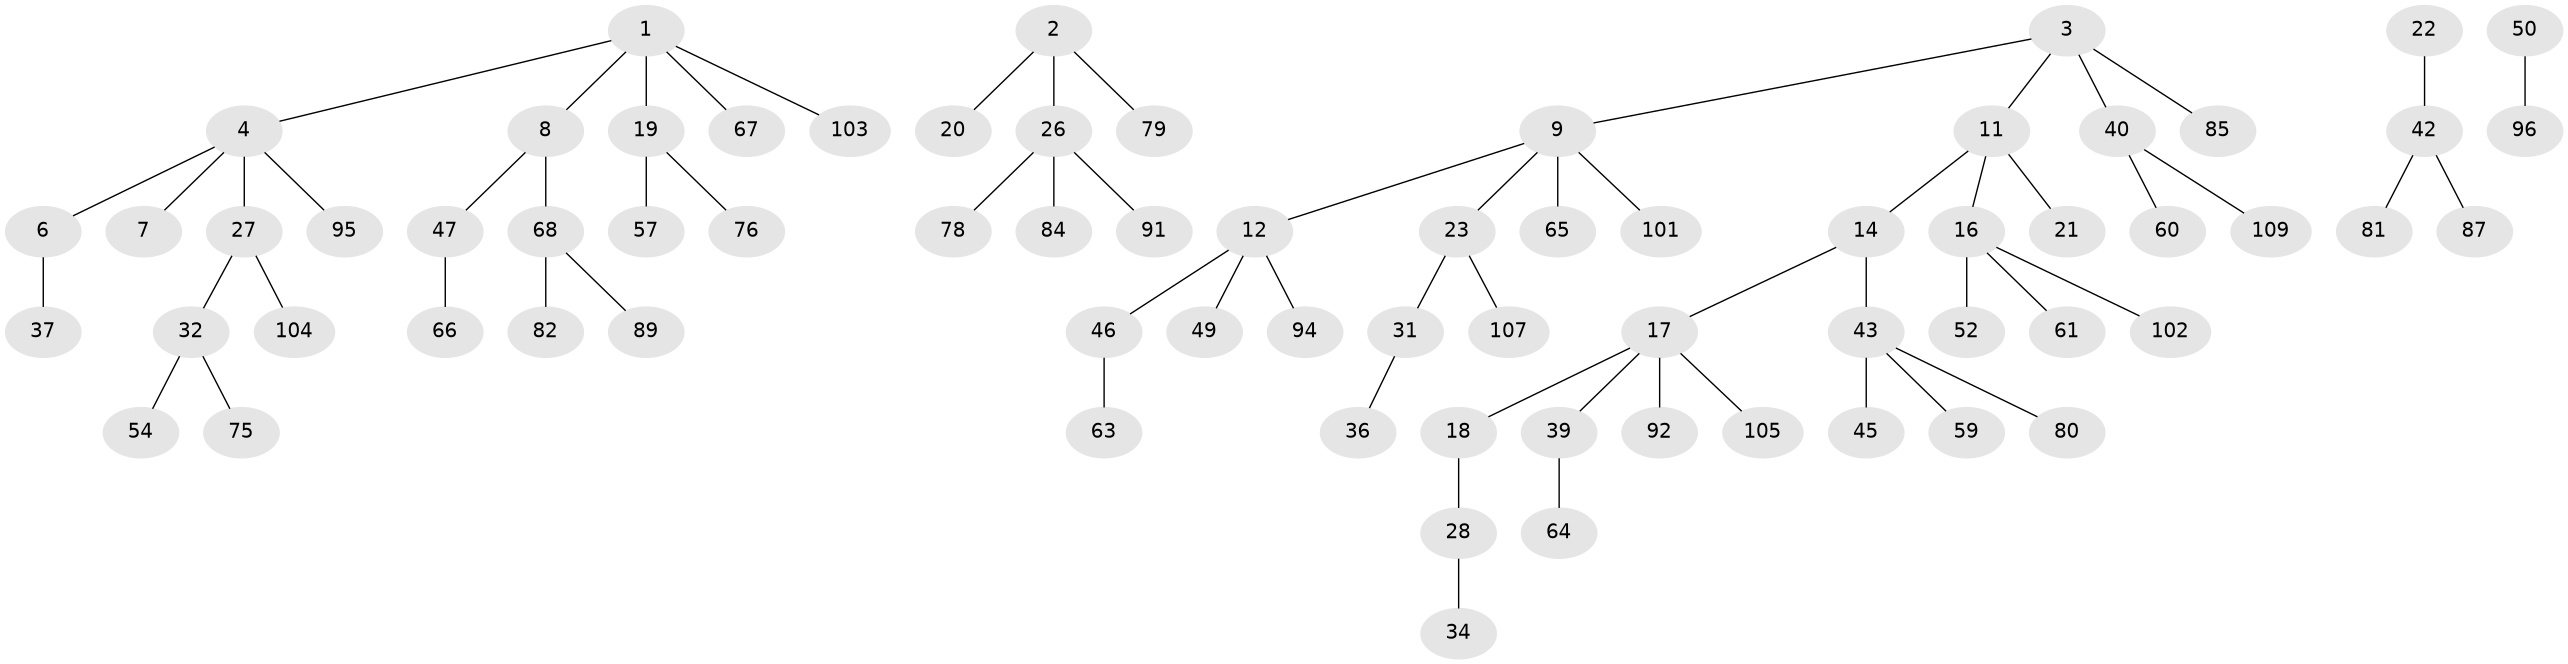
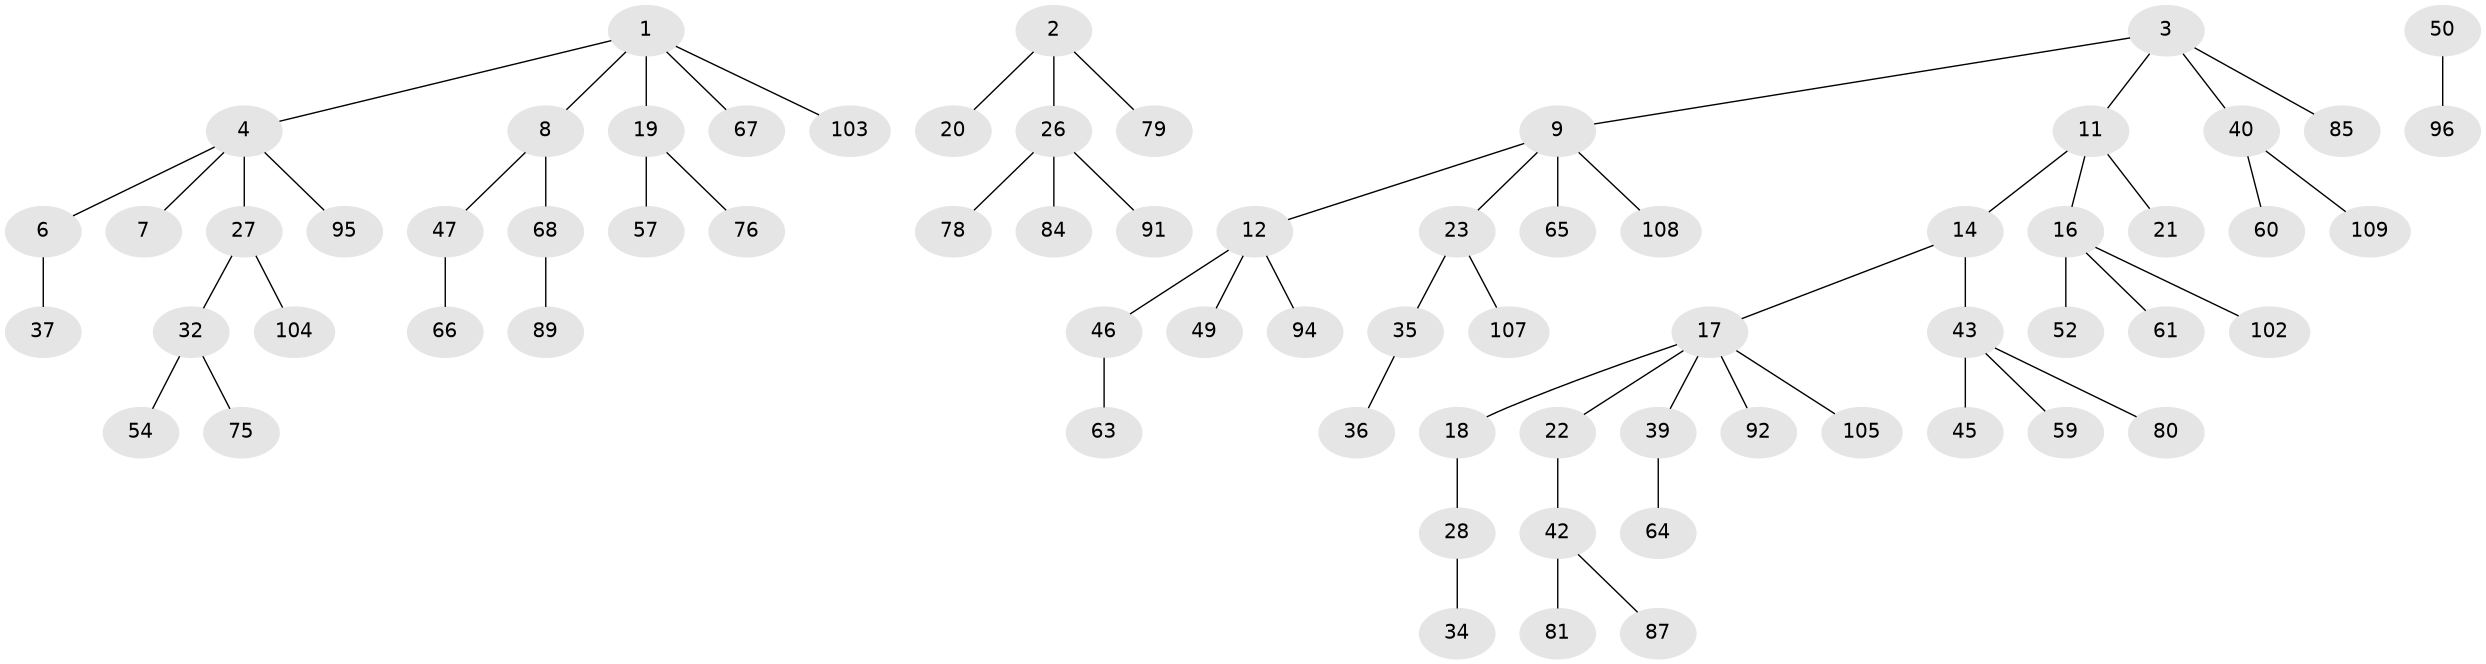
node "101": label "101" -> "108"
node "82": removed
node "31": label "31" -> "35"
edge "17" -- "22": added
